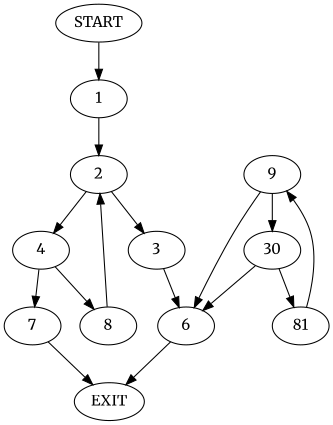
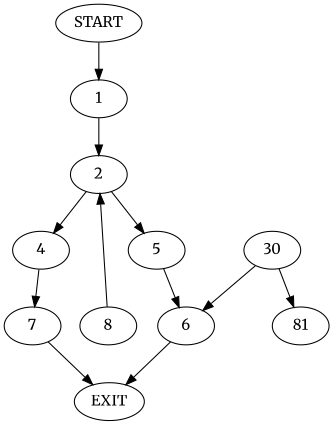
node "9": removed
node "3": label "3" -> "5"
edge "4" -> "8": removed
